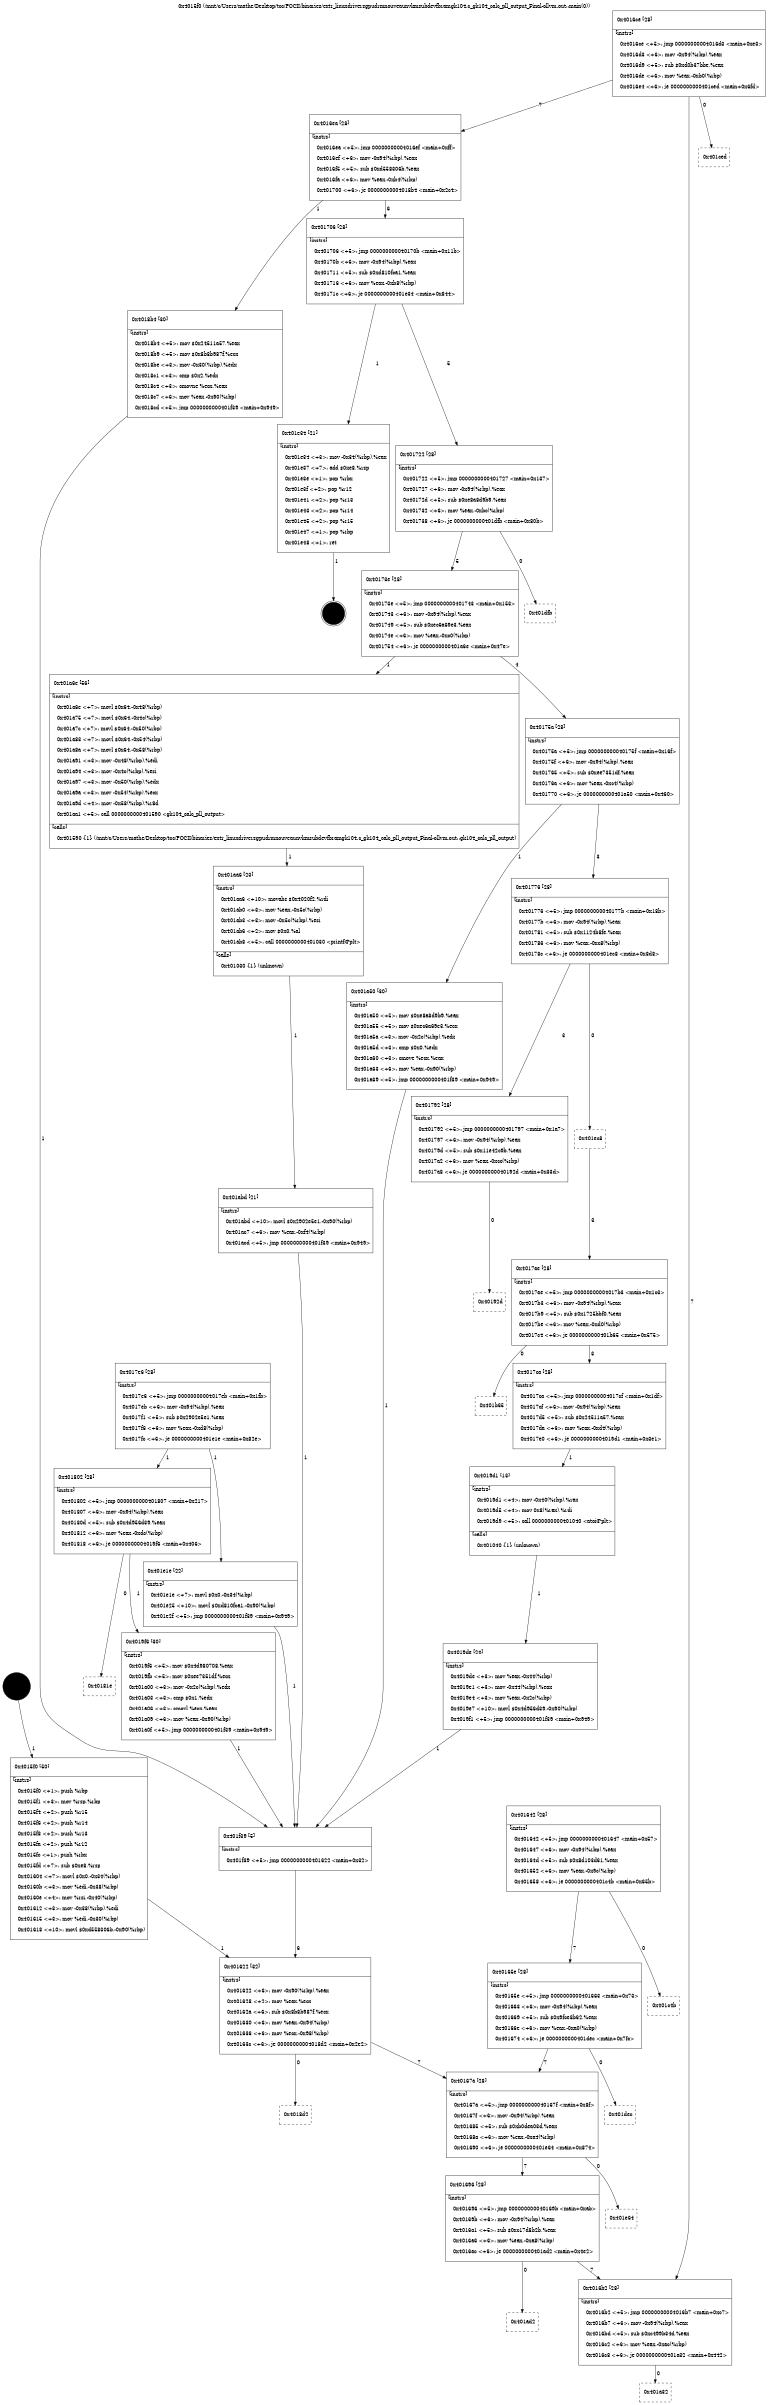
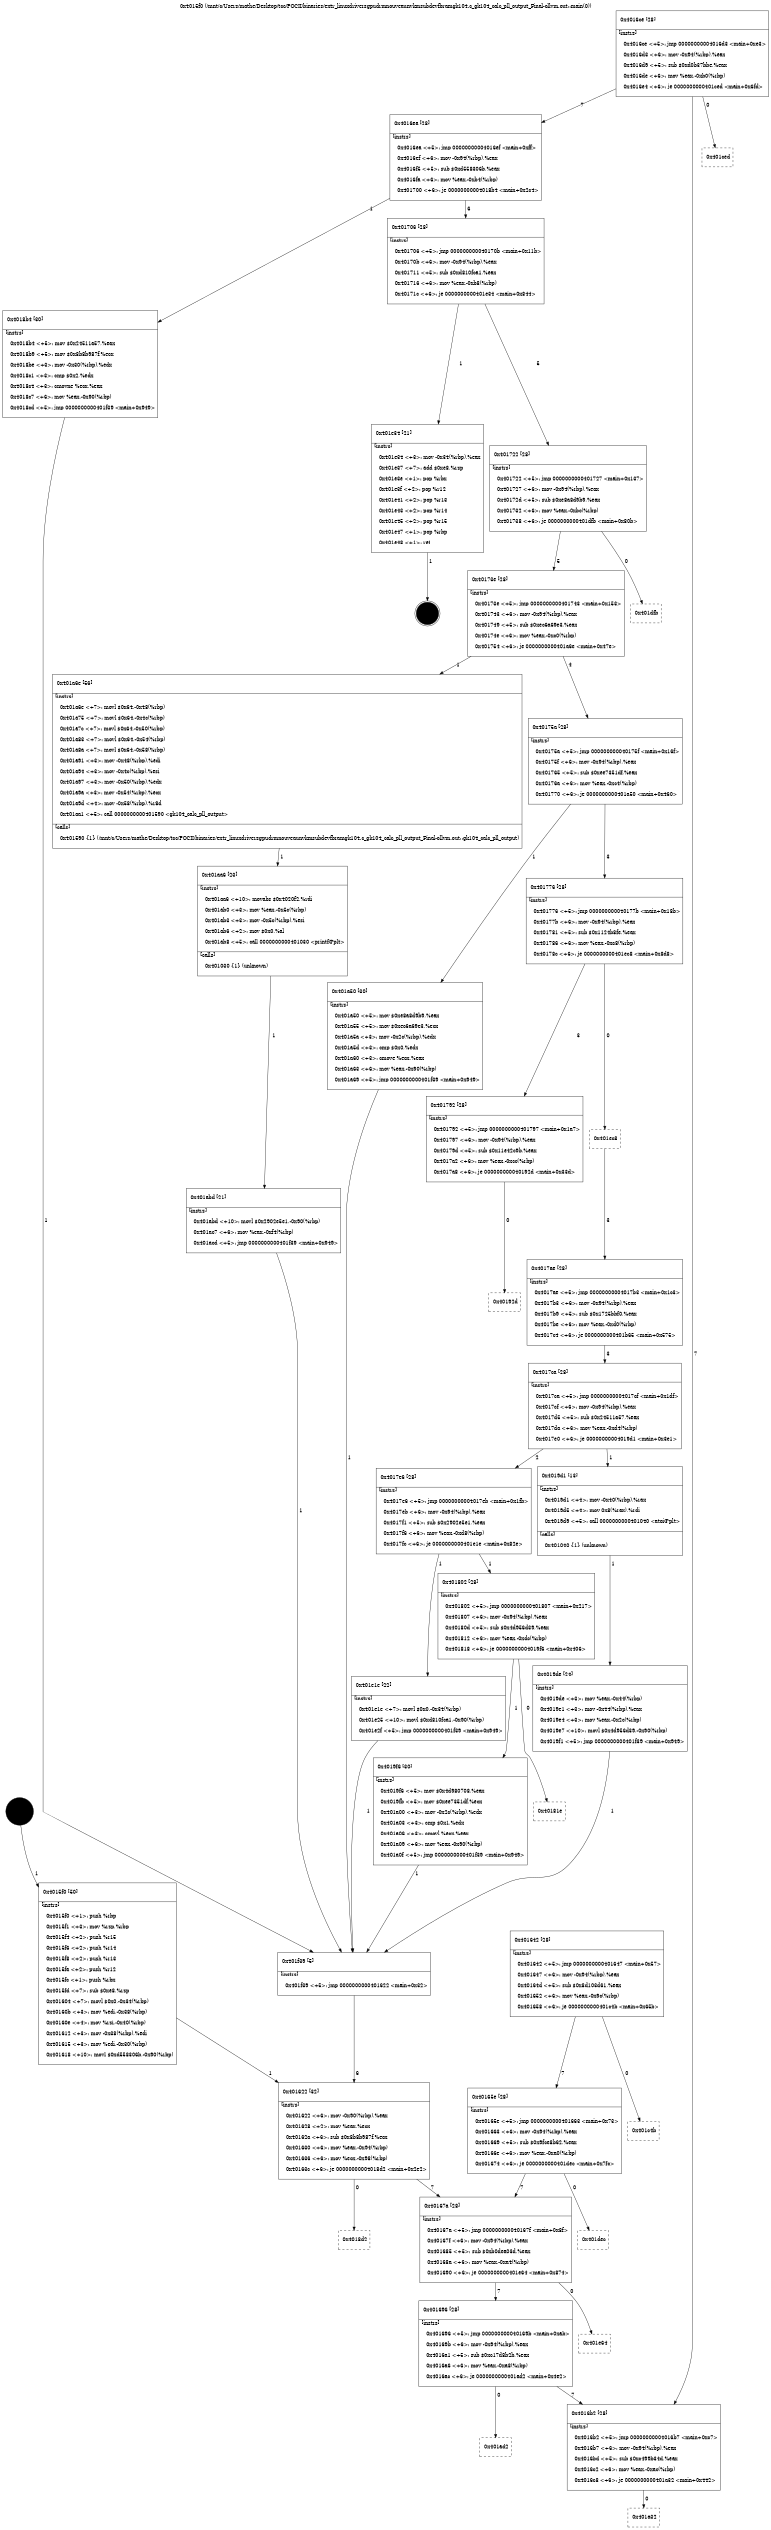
node "0x401b65": removed
edge "0x4017ca [28]" -> "0x4017e6 [28]": added, label "2"
